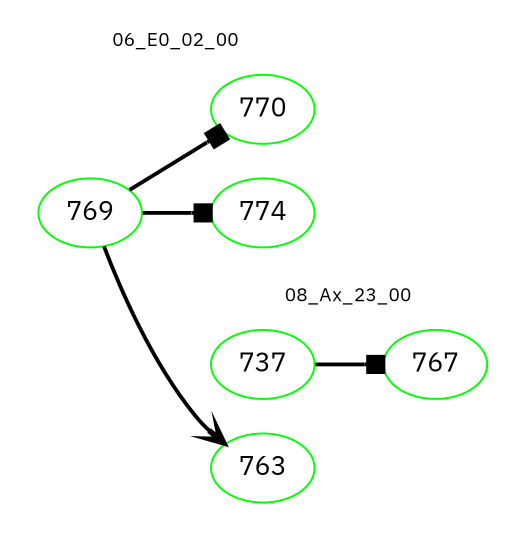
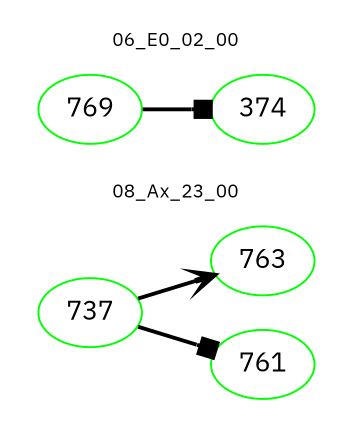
node "770": removed
node "774": label "774" -> "374"
edge "769" -> "763": now "737" -> "763"
node "767": label "767" -> "761"
